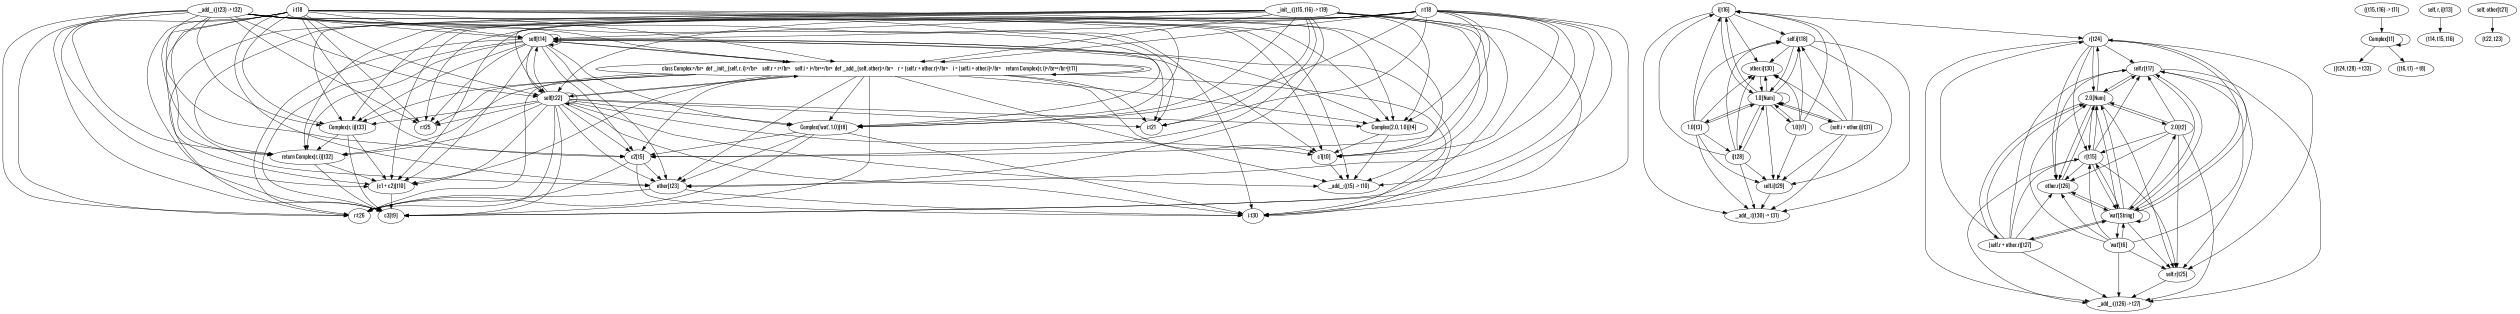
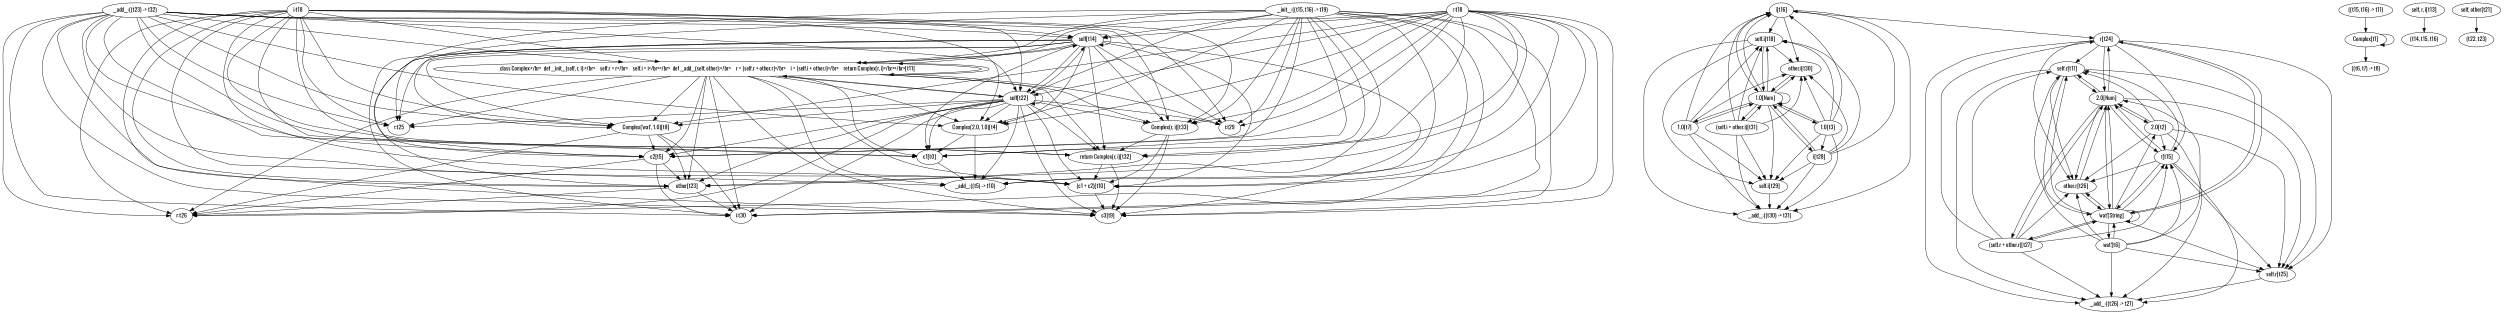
node "((t24, t28) -> t33)": removed
edge "self[t14]" -> "r:t26": removed
node "i:t21": label "i:t21" -> "i:t29"
edge "1.0[t7]" -> "__add__:((t30) -> t31)": added
